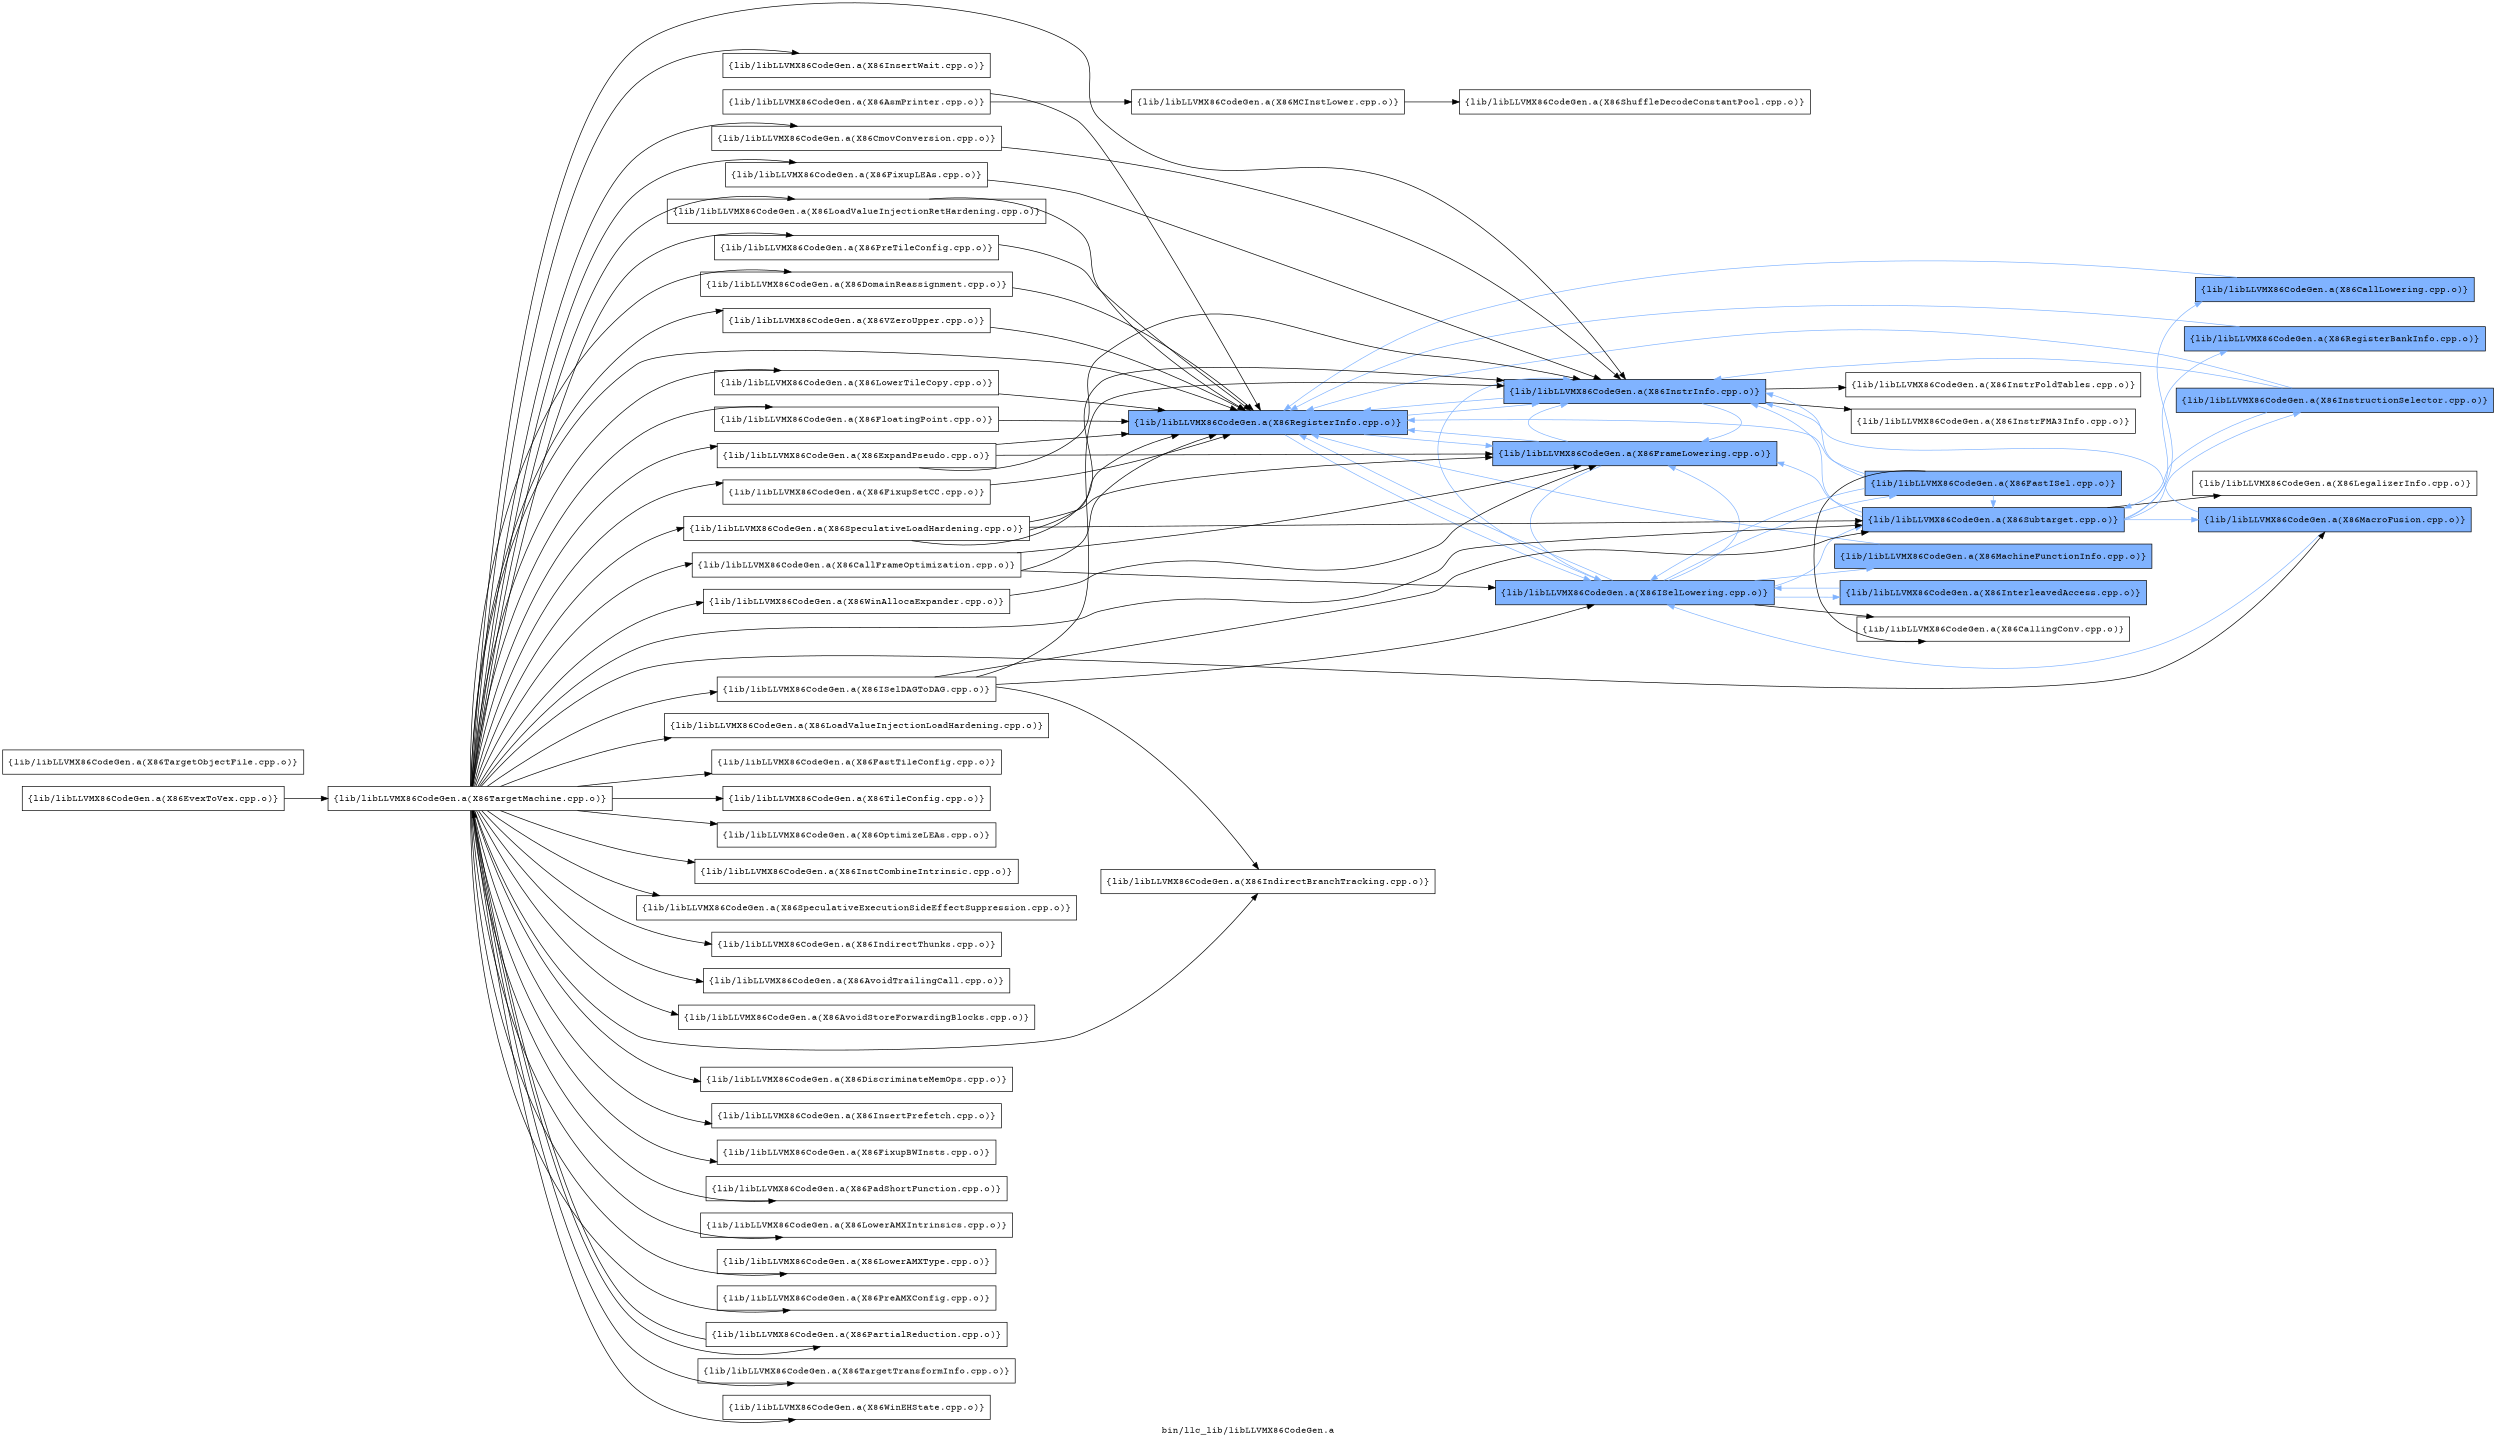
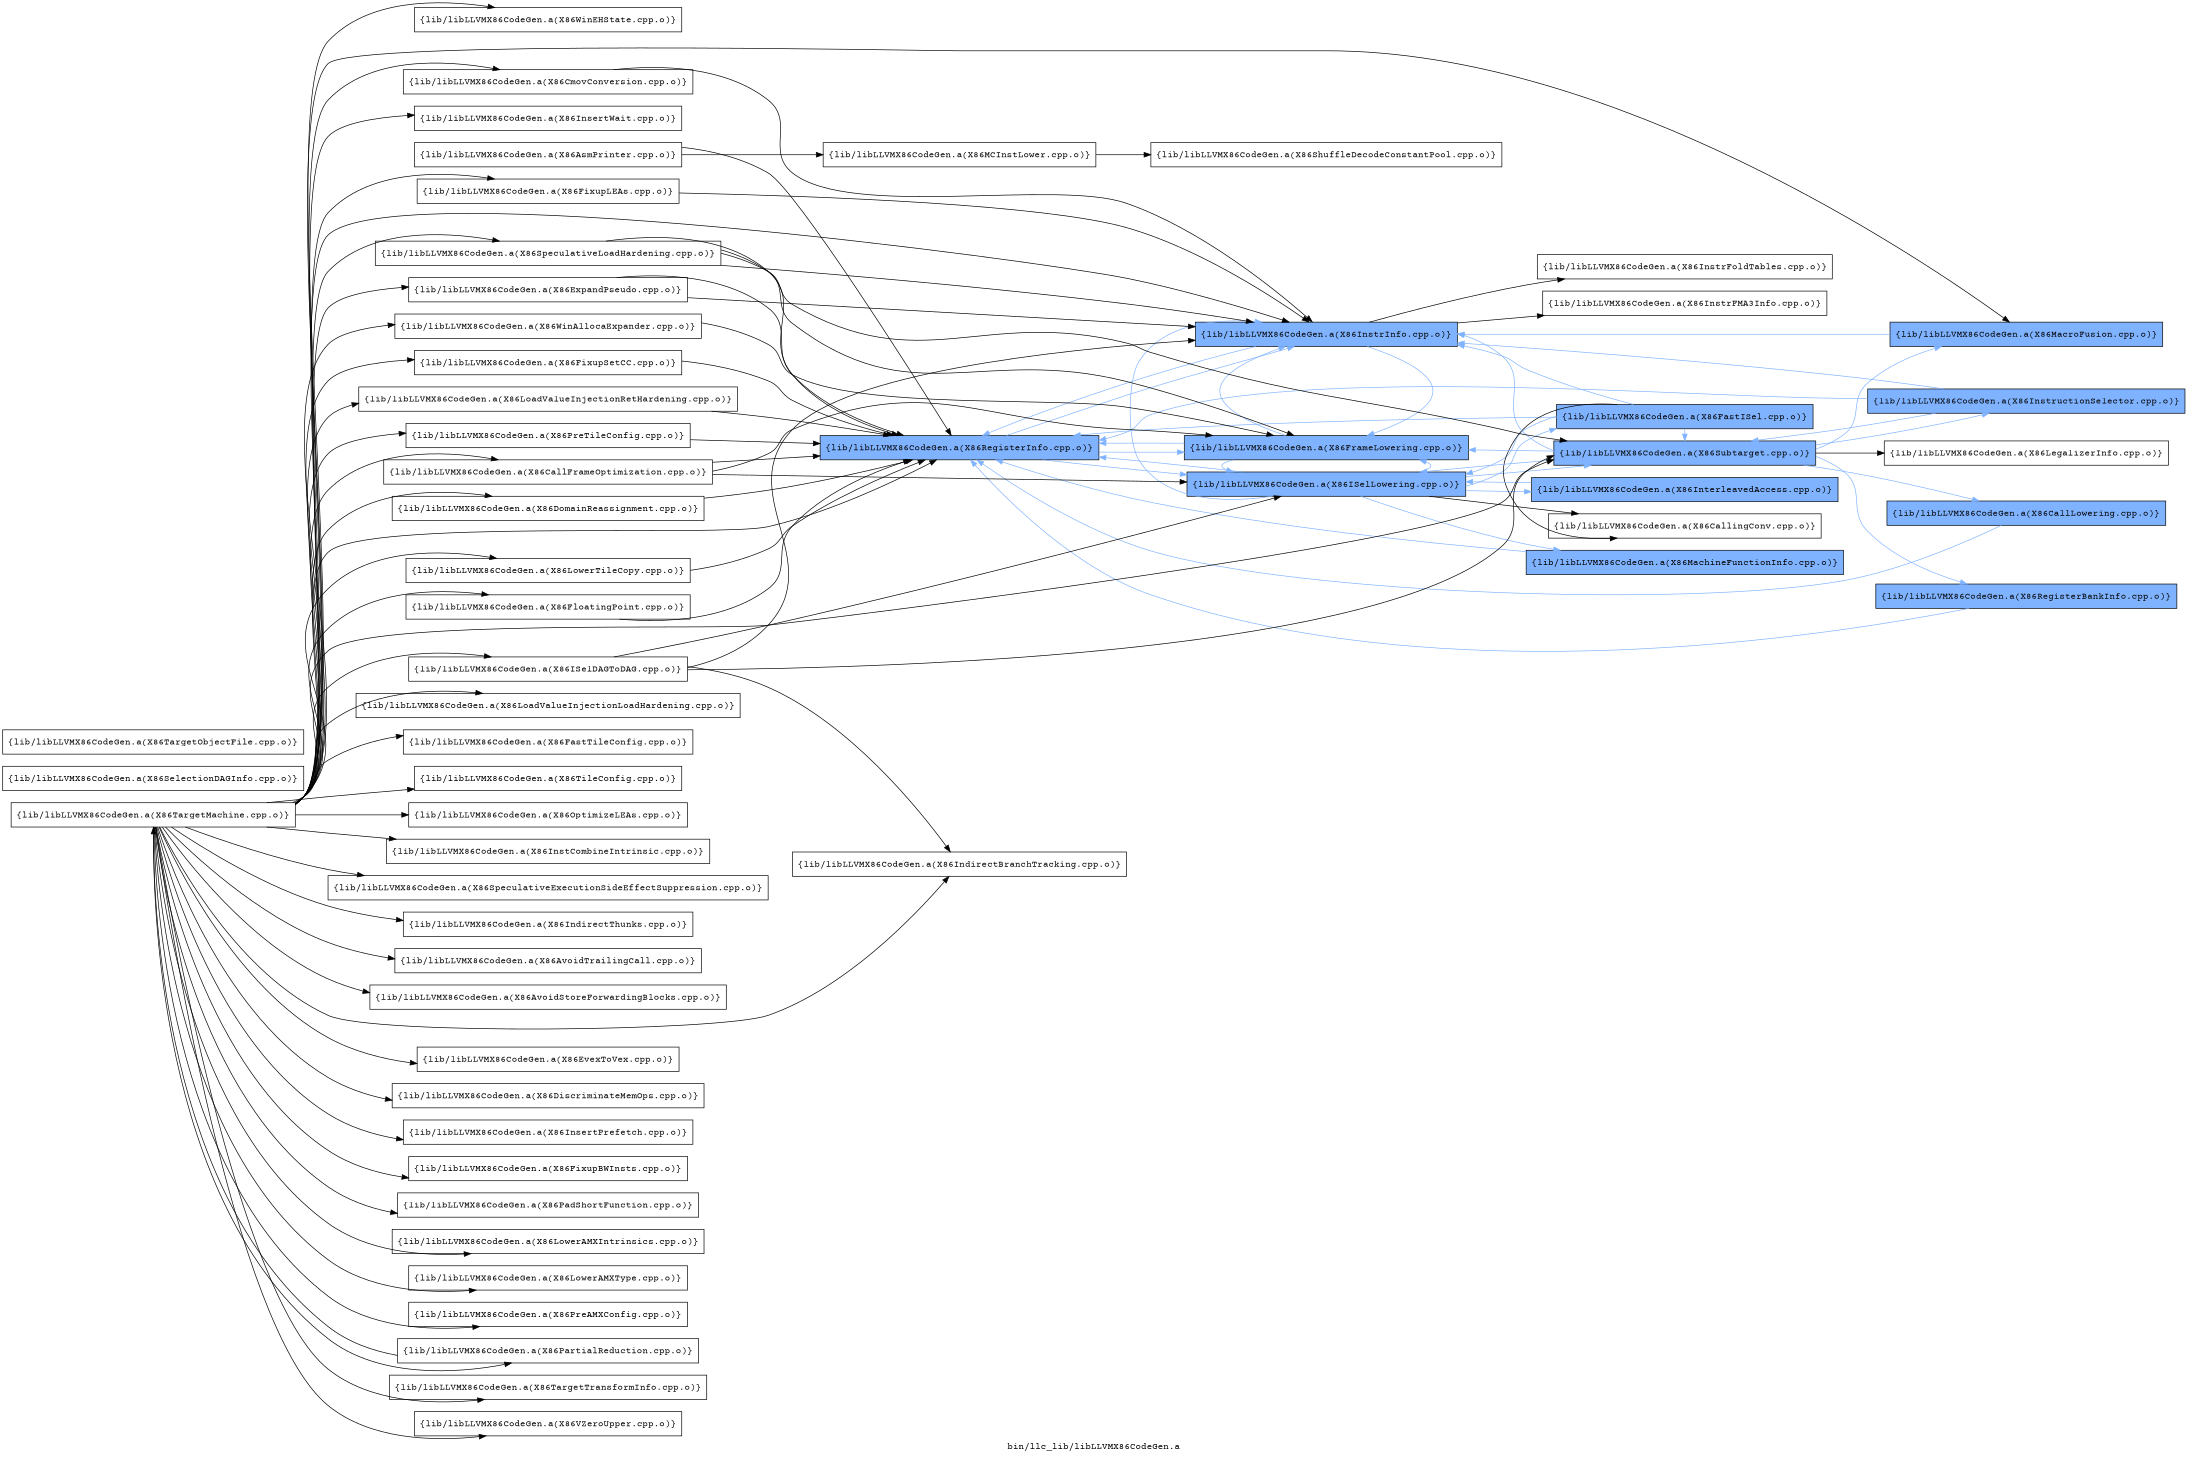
edge "{lib/libLLVMX86CodeGen.a(X86VZeroUpper.cpp.o)}" -> "{lib/libLLVMX86CodeGen.a(X86RegisterInfo.cpp.o)}": removed
edge "{lib/libLLVMX86CodeGen.a(X86ExpandPseudo.cpp.o)}" -> "{lib/libLLVMX86CodeGen.a(X86FrameLowering.cpp.o)}": removed
edge "{lib/libLLVMX86CodeGen.a(X86MacroFusion.cpp.o)}" -> "{lib/libLLVMX86CodeGen.a(X86ISelLowering.cpp.o)}": now "{lib/libLLVMX86CodeGen.a(X86Subtarget.cpp.o)}" -> "{lib/libLLVMX86CodeGen.a(X86ISelLowering.cpp.o)}"
node "{lib/libLLVMX86CodeGen.a(X86SelectionDAGInfo.cpp.o)}": added
edge "{lib/libLLVMX86CodeGen.a(X86EvexToVex.cpp.o)}" -> "{lib/libLLVMX86CodeGen.a(X86TargetMachine.cpp.o)}": reversed
